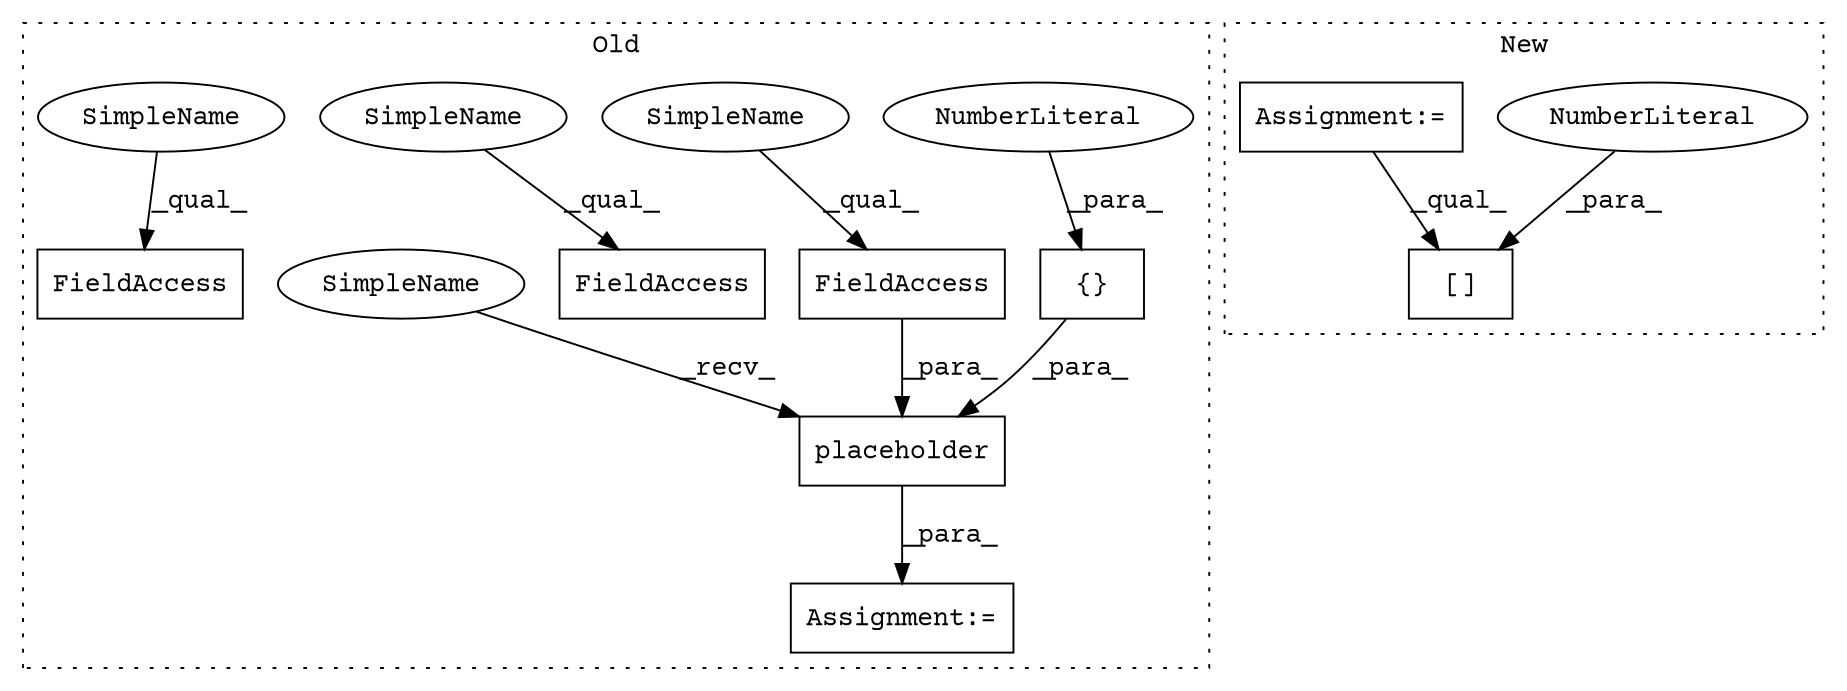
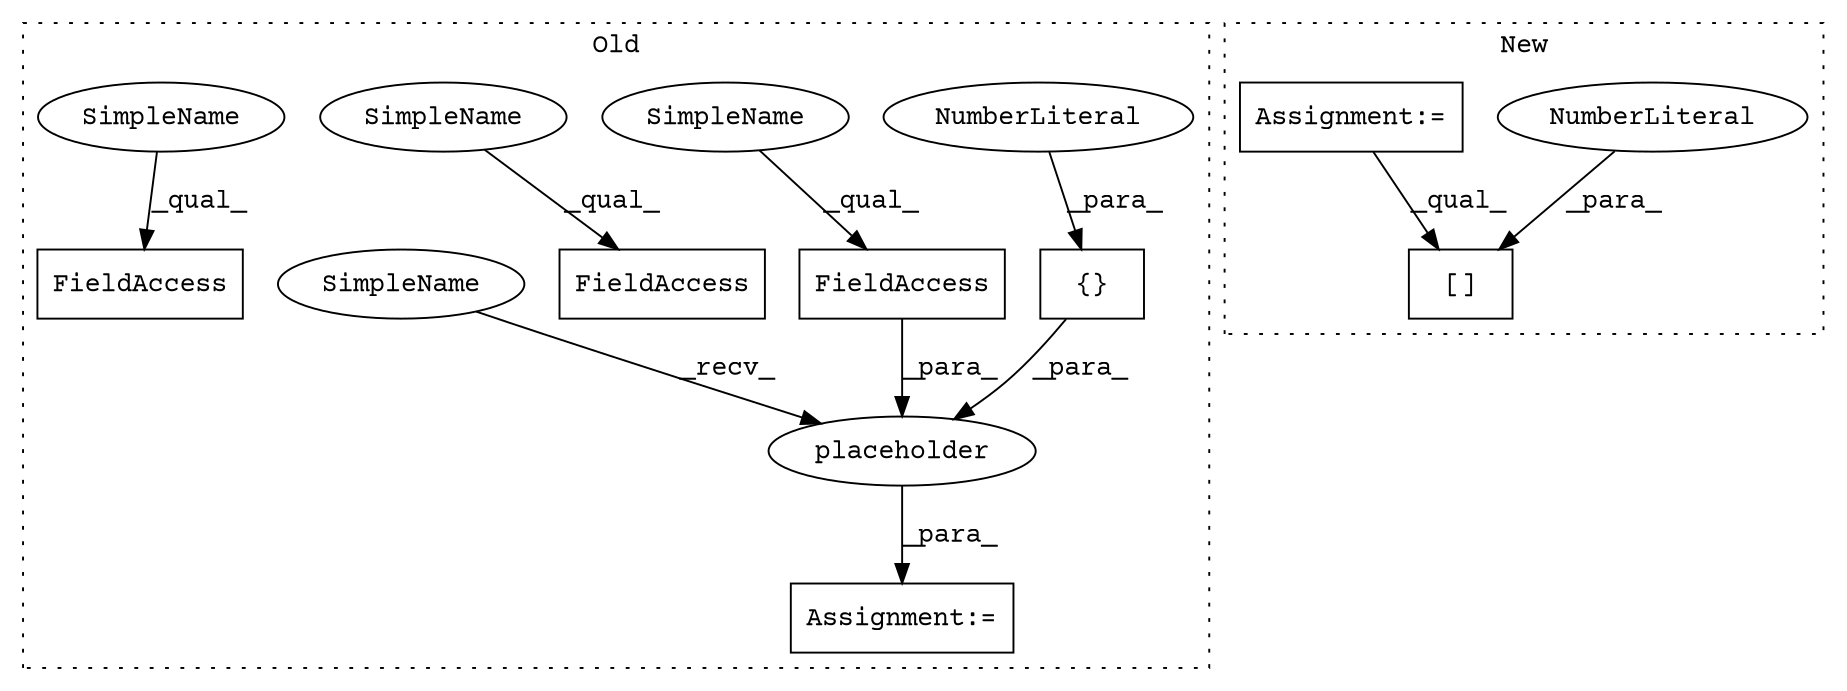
node "placeholder": shape box -> ellipse
